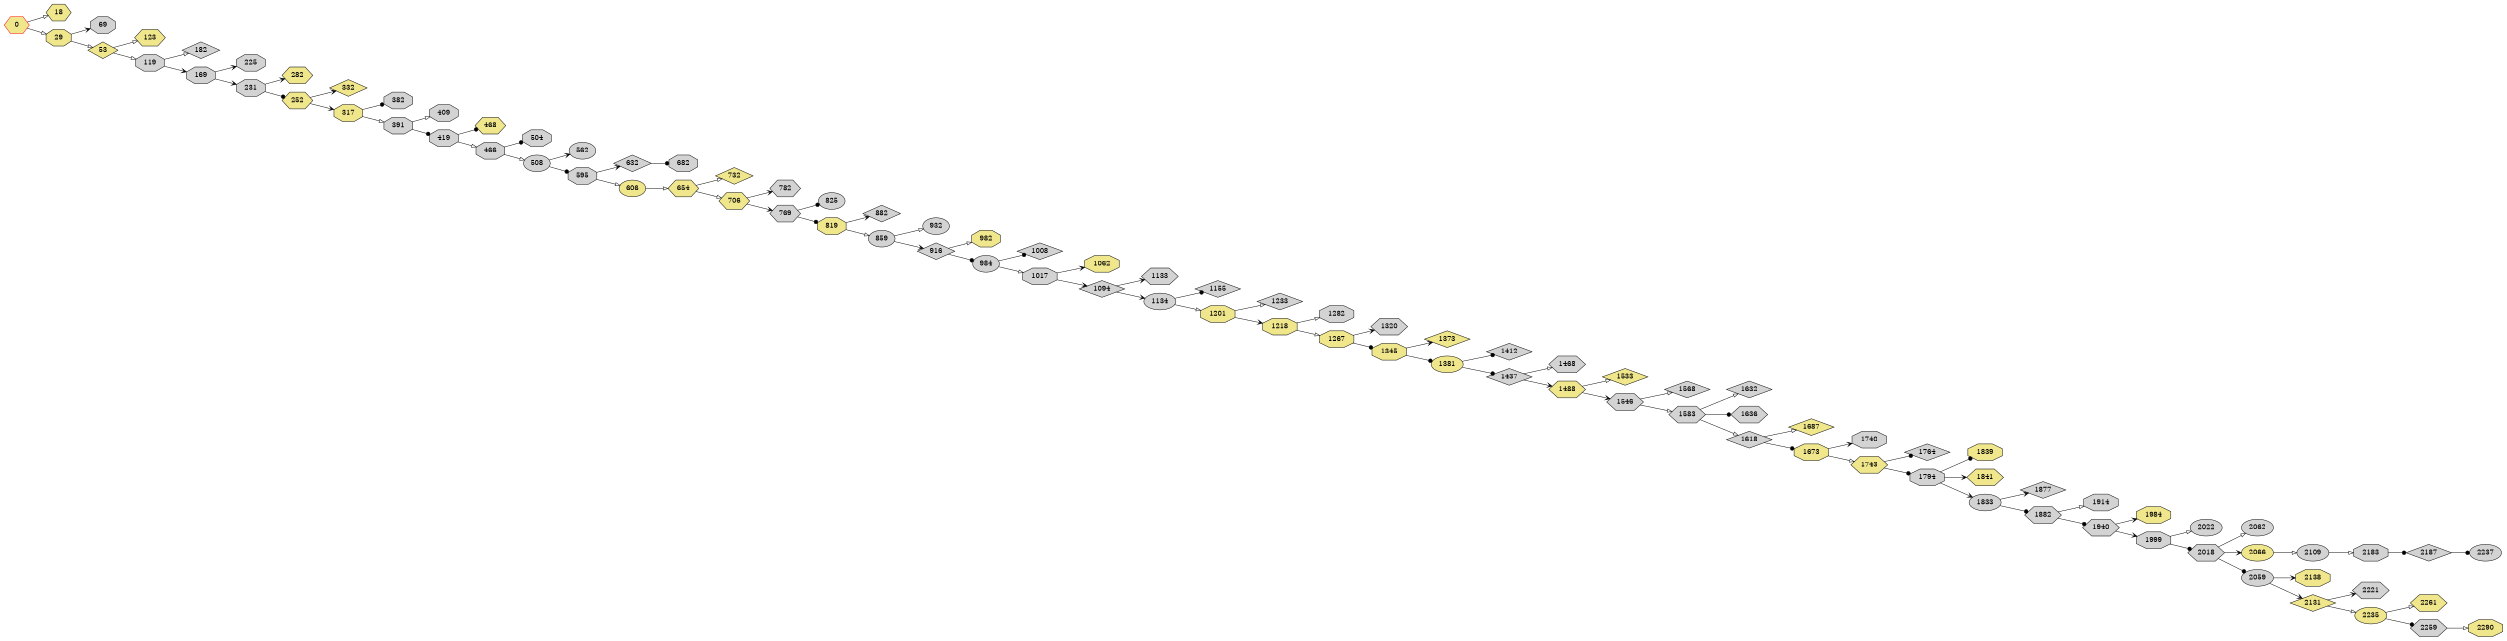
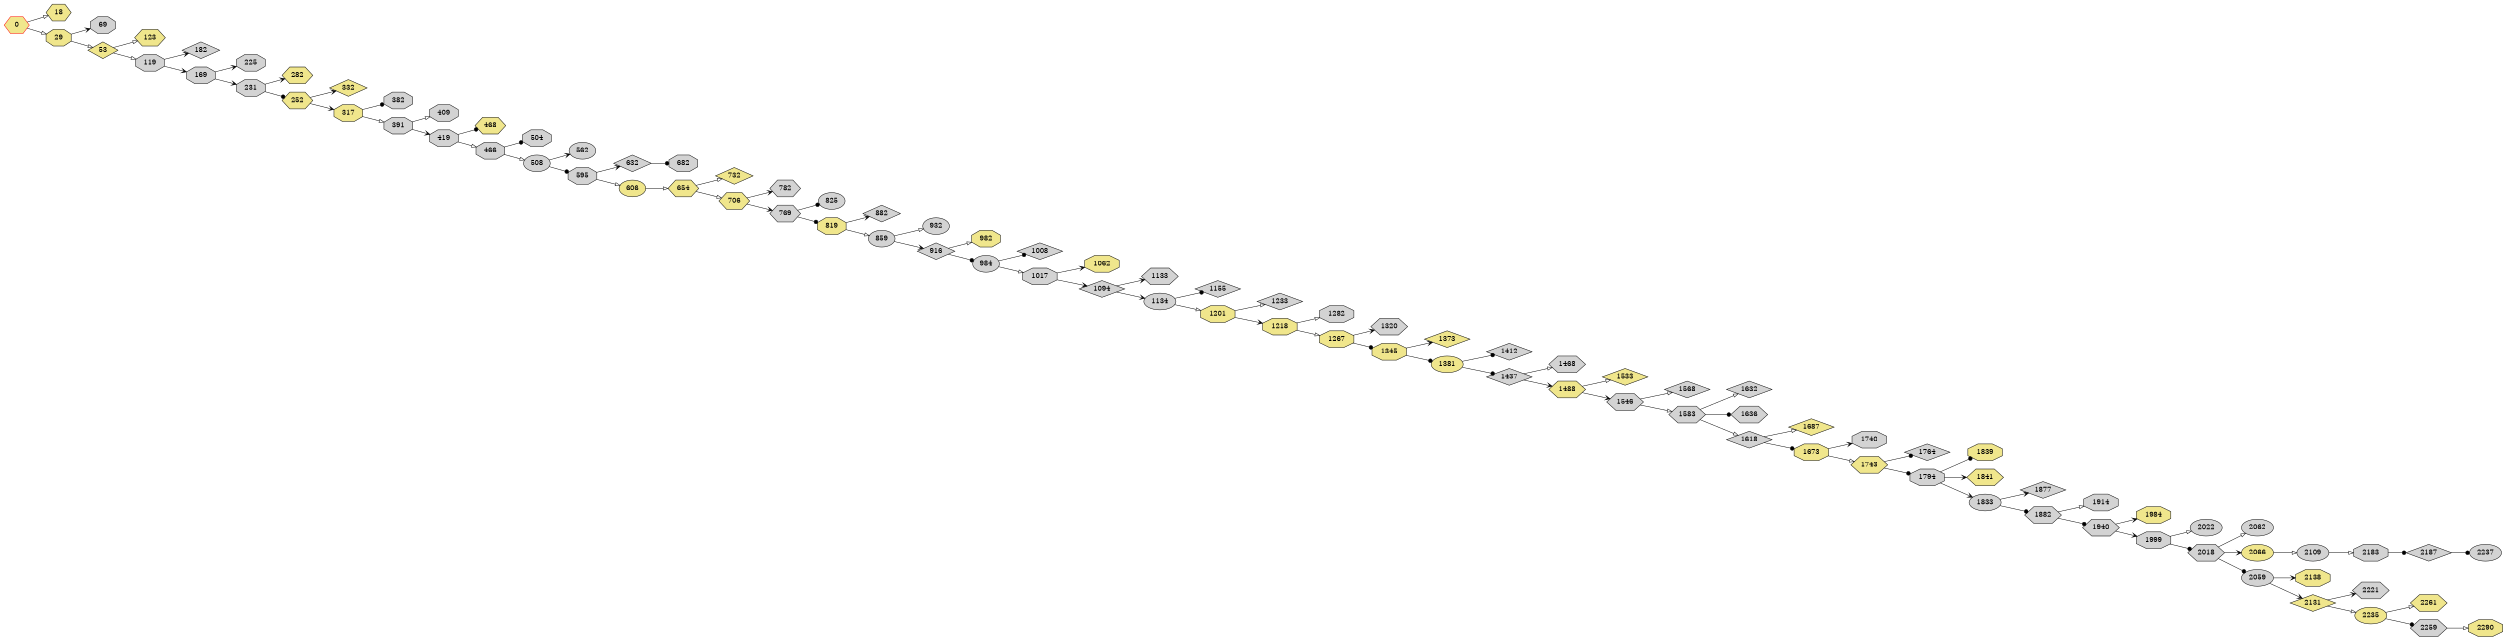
edge "119" -> "182": arrowhead onormal -> vee
edge "391" -> "419": arrowhead dot -> vee
